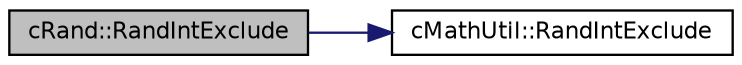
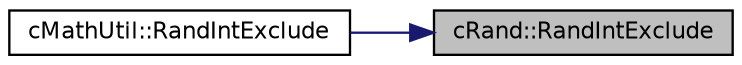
edge "cRand::RandIntExclude" -> "cMathUtil::RandIntExclude": reversed
